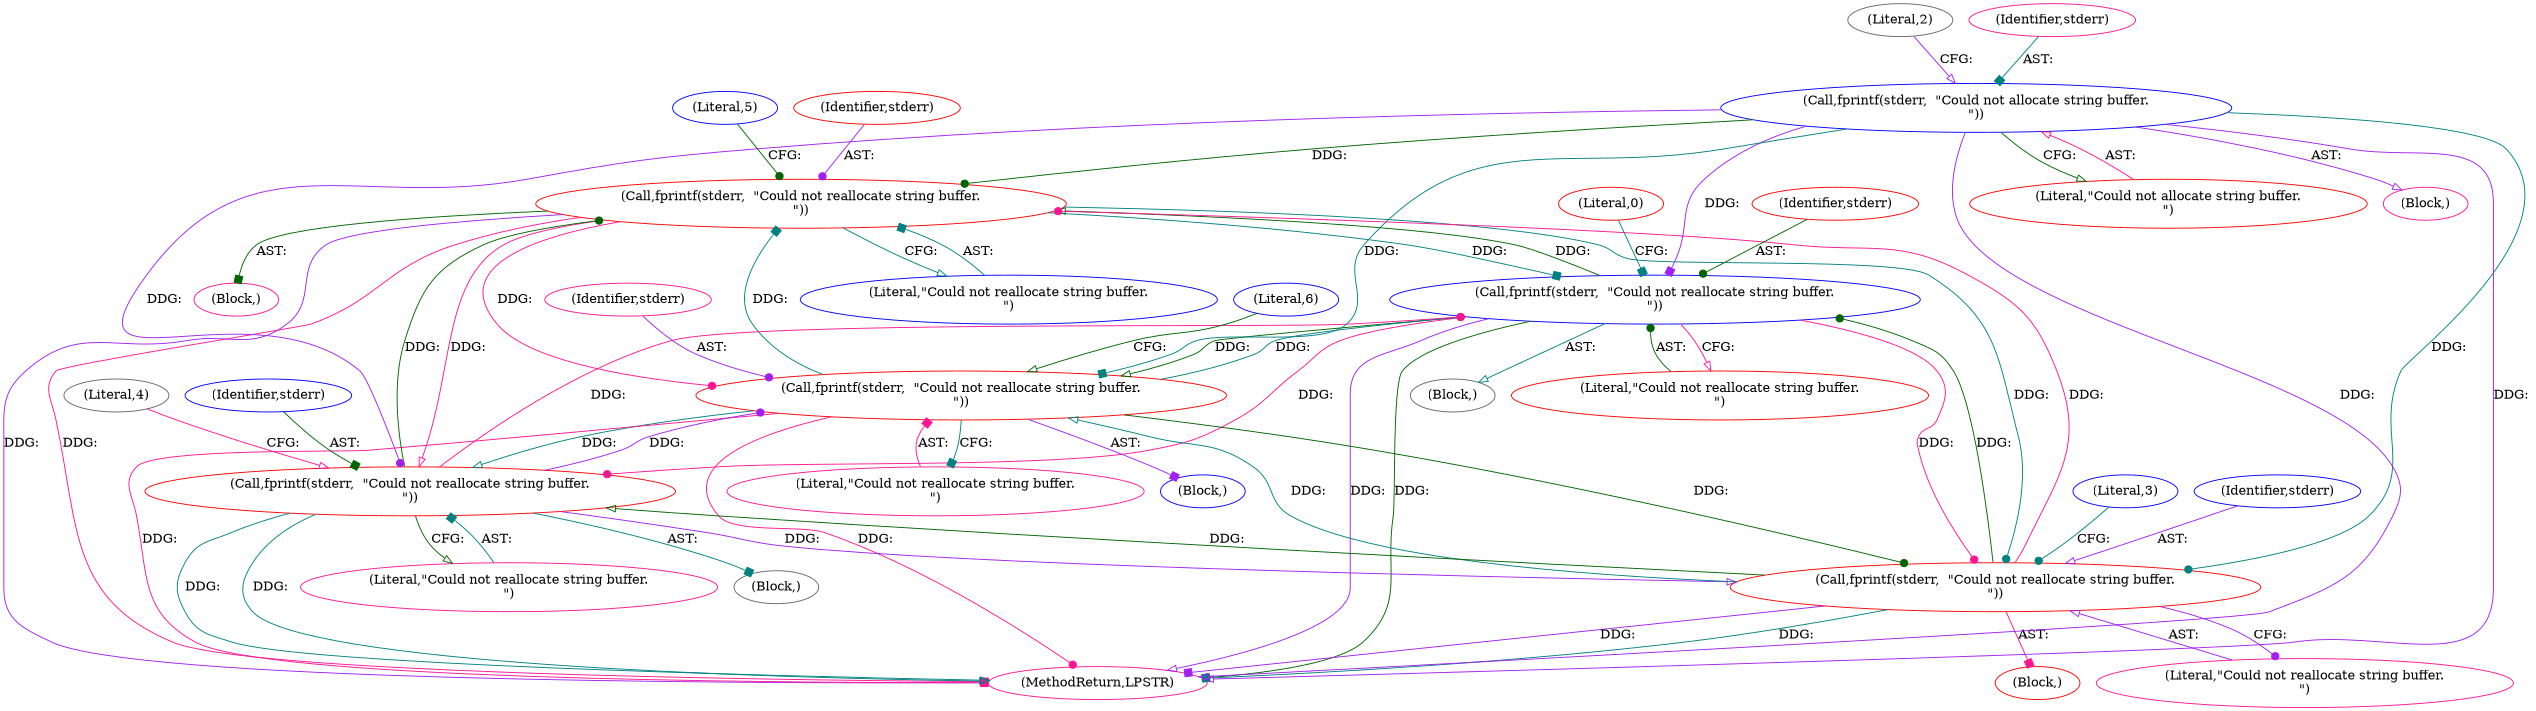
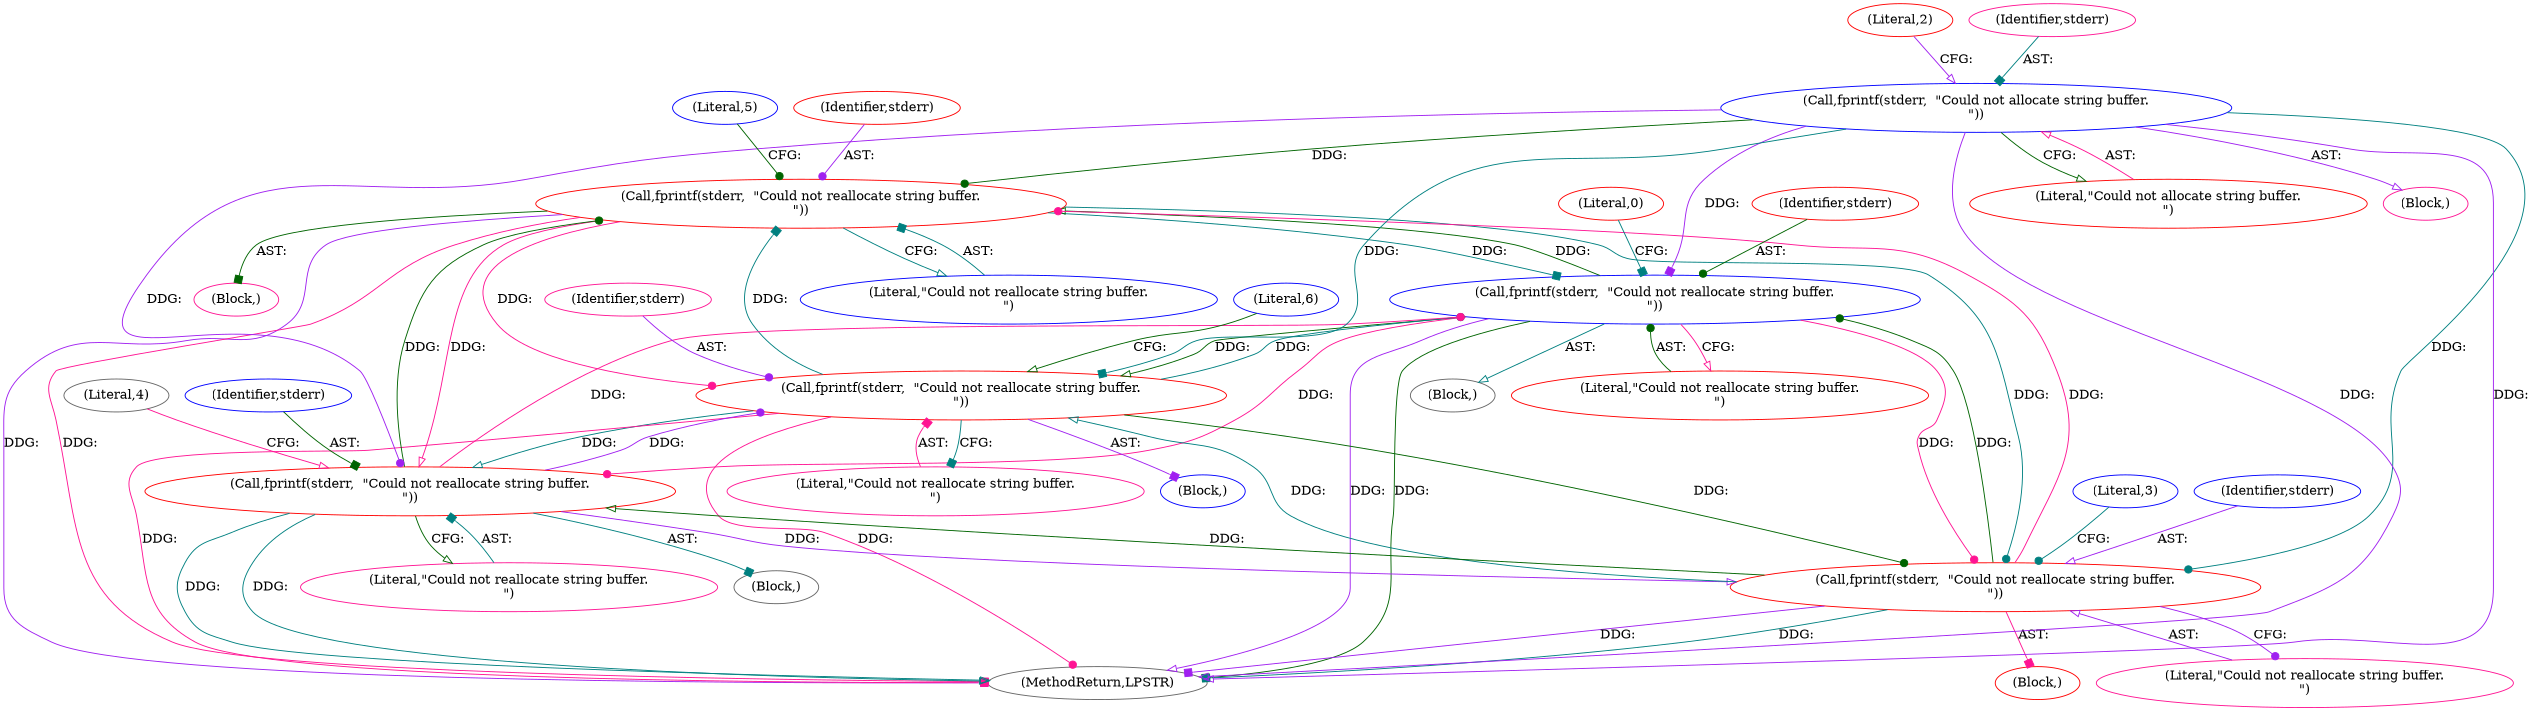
node "(Literal,2)": color gray40 -> red
node "(MethodReturn,LPSTR)": color deeppink -> gray40
